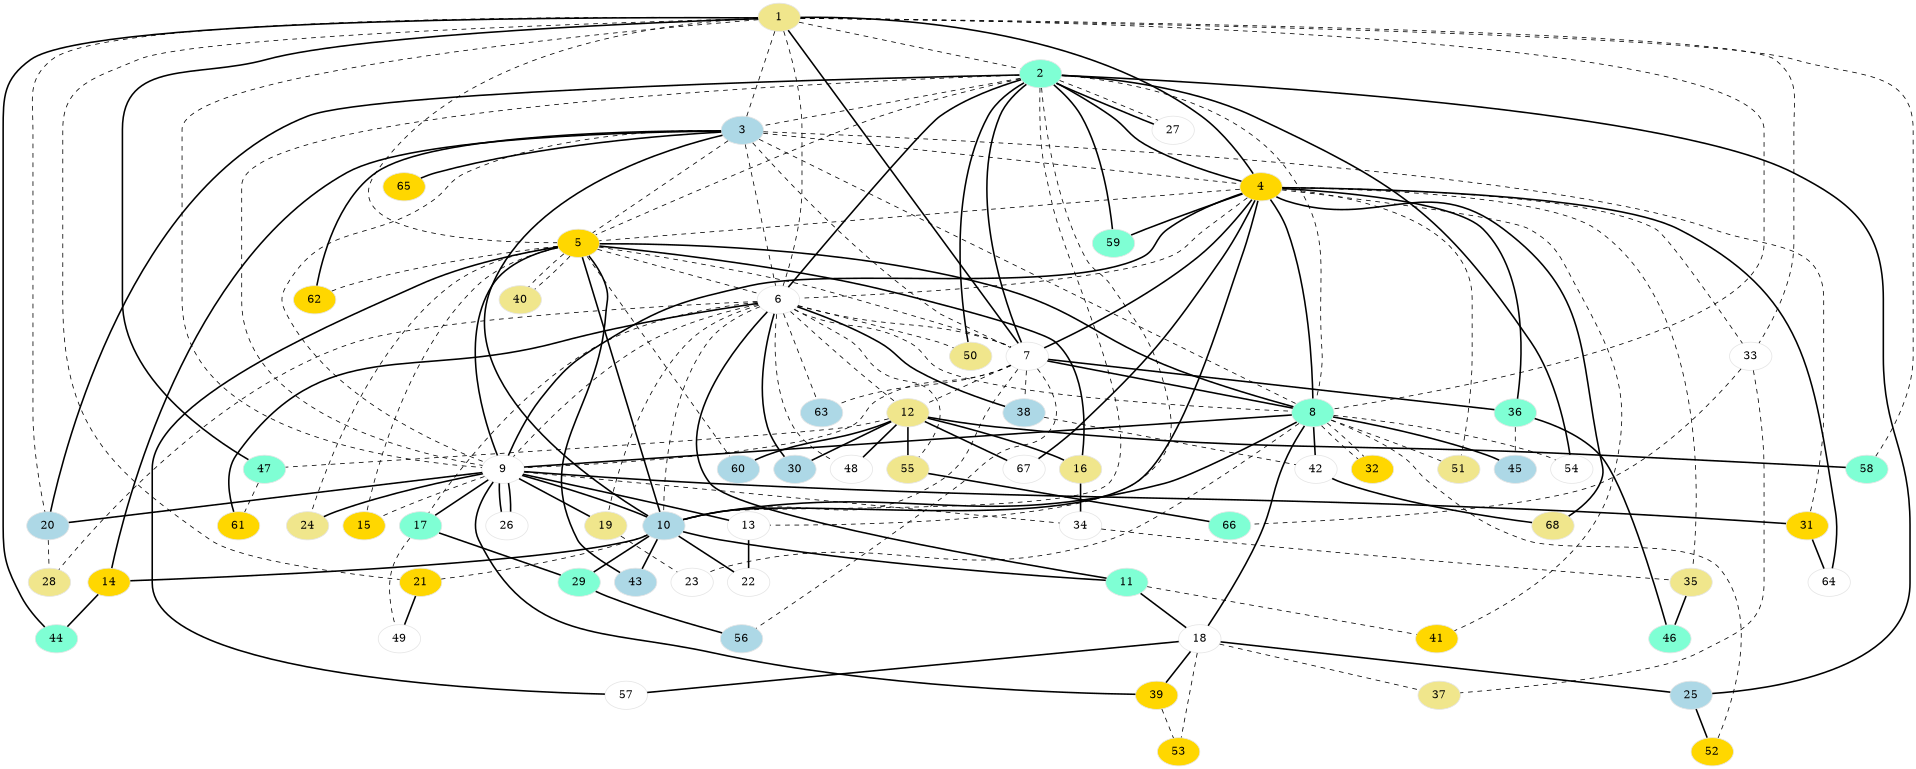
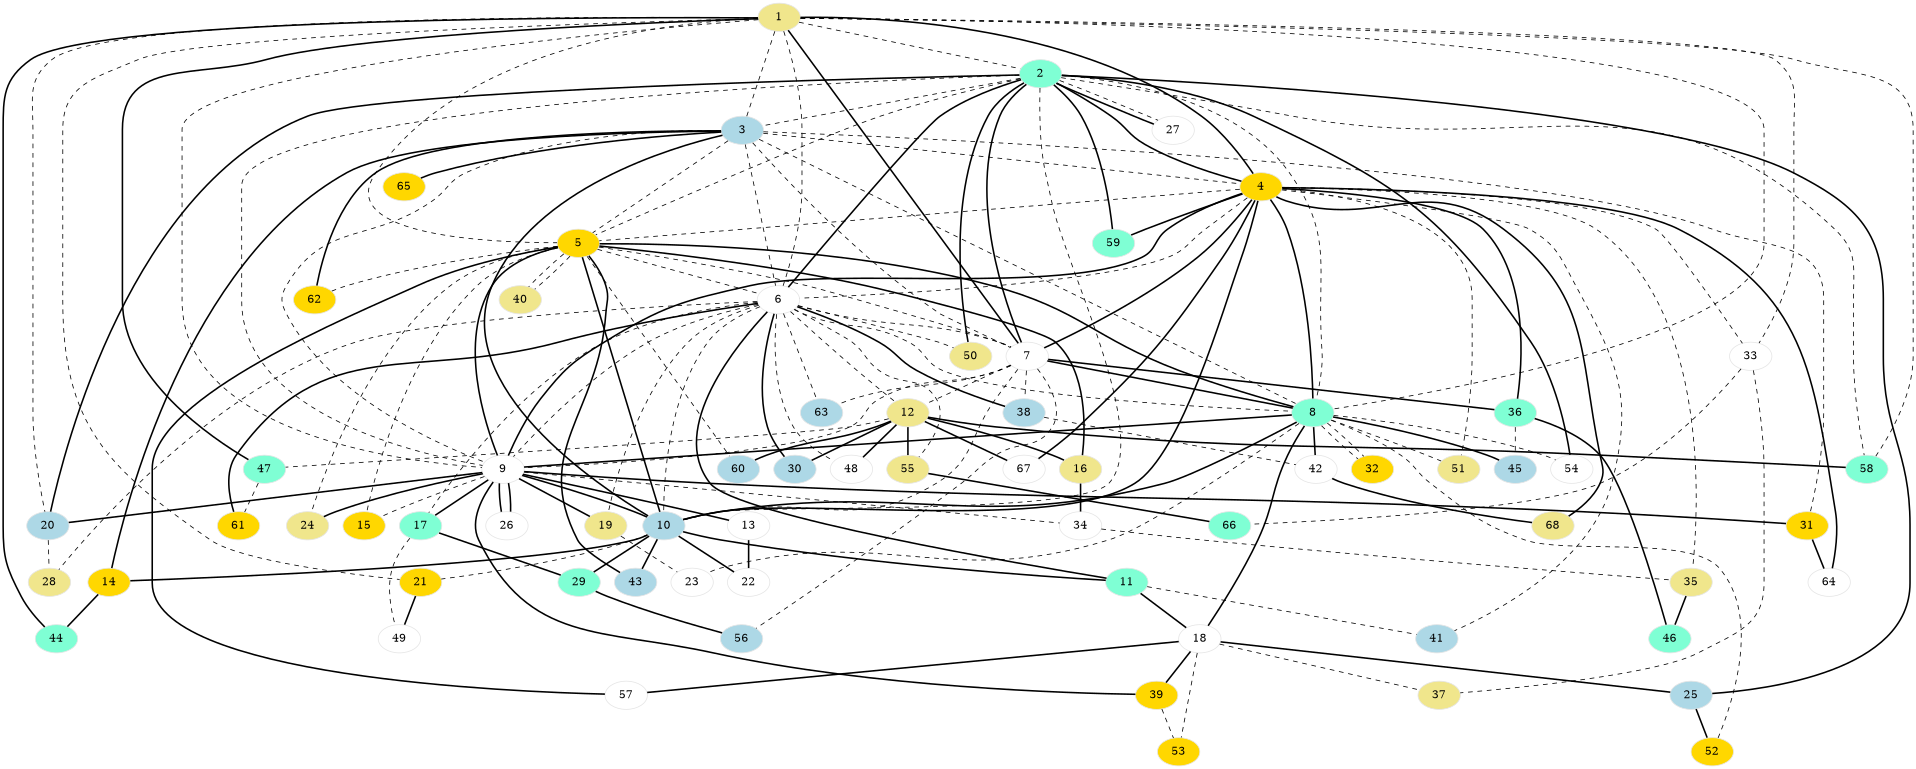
edge "2" -- "13": now "2" -- "58"
node "41": fillcolor gold -> lightblue
